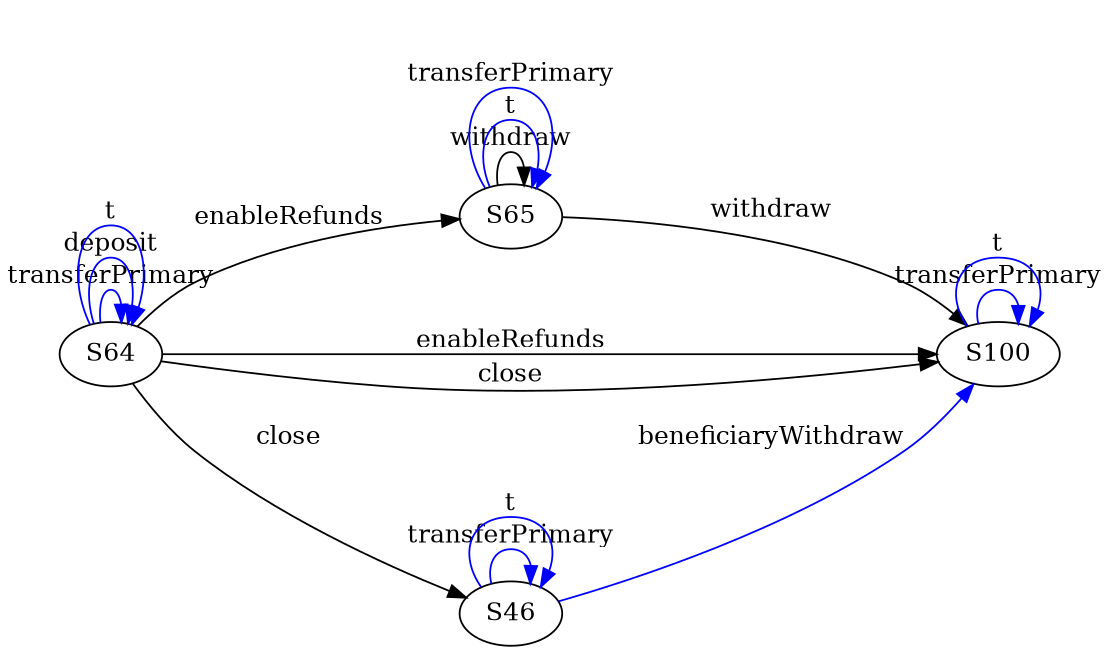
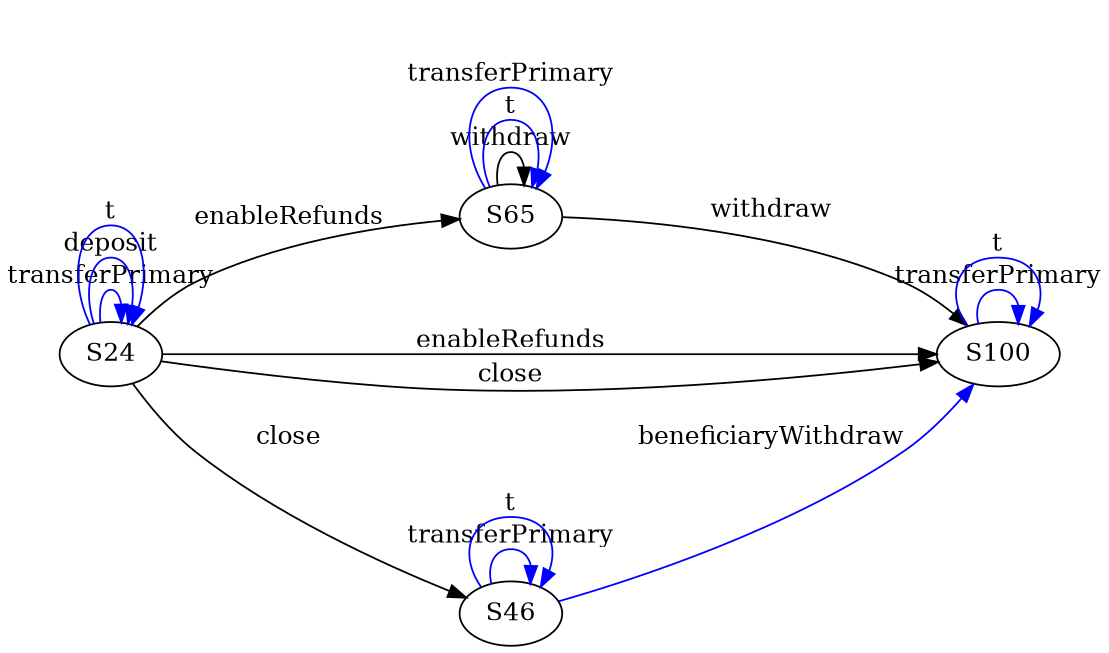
node "S64": label "S64" -> "S24"
